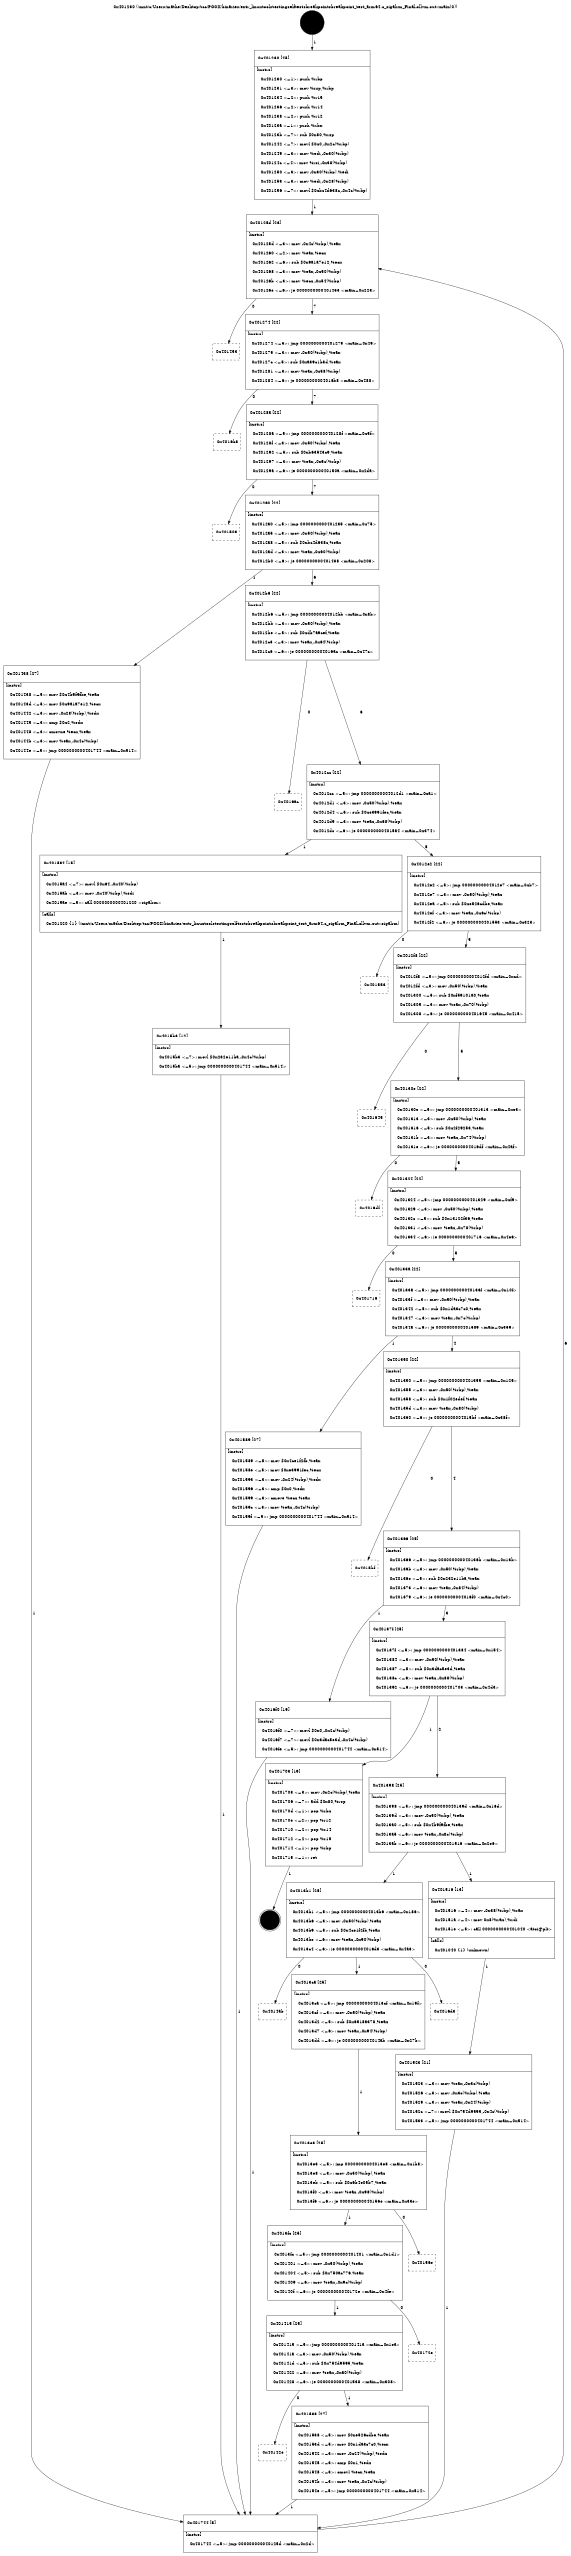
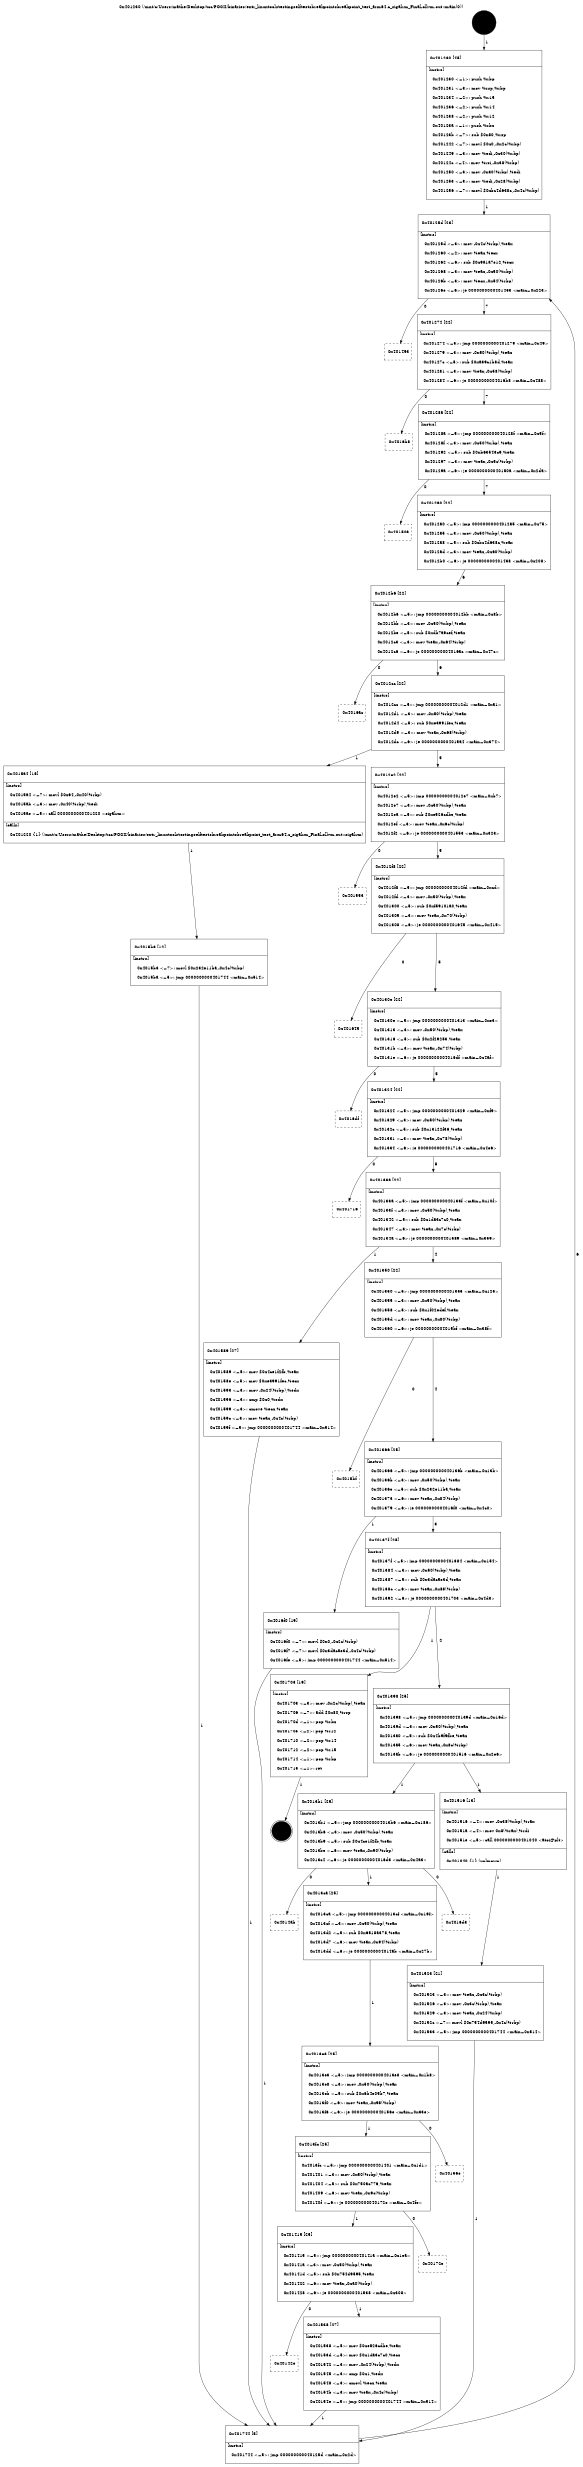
node "0x401438 [27]": removed
